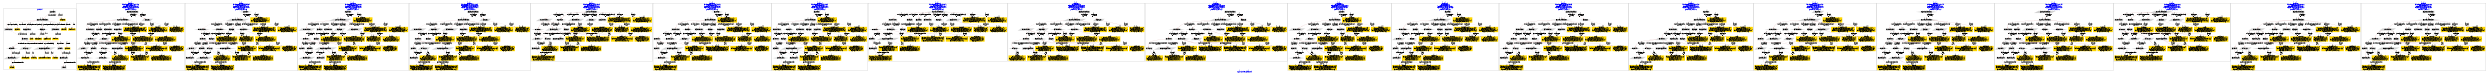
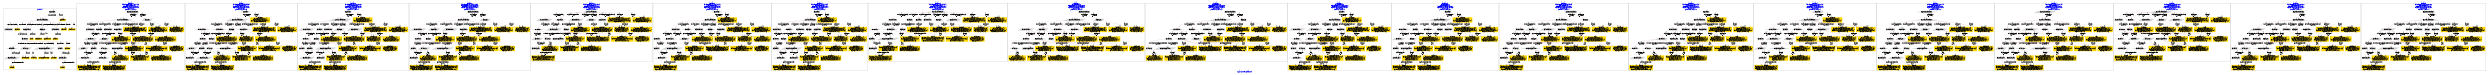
node "ImageURL": label "ImageURL" -> "Appellation"
node "Dimensions": label "Dimensions" -> "Collection"
node "Artist_Titleofartwork_URI": label "Artist_Titleofartwork_URI" -> "Artist_Appellation_URI"
node "birthYear": fillcolor lightgray -> gold
